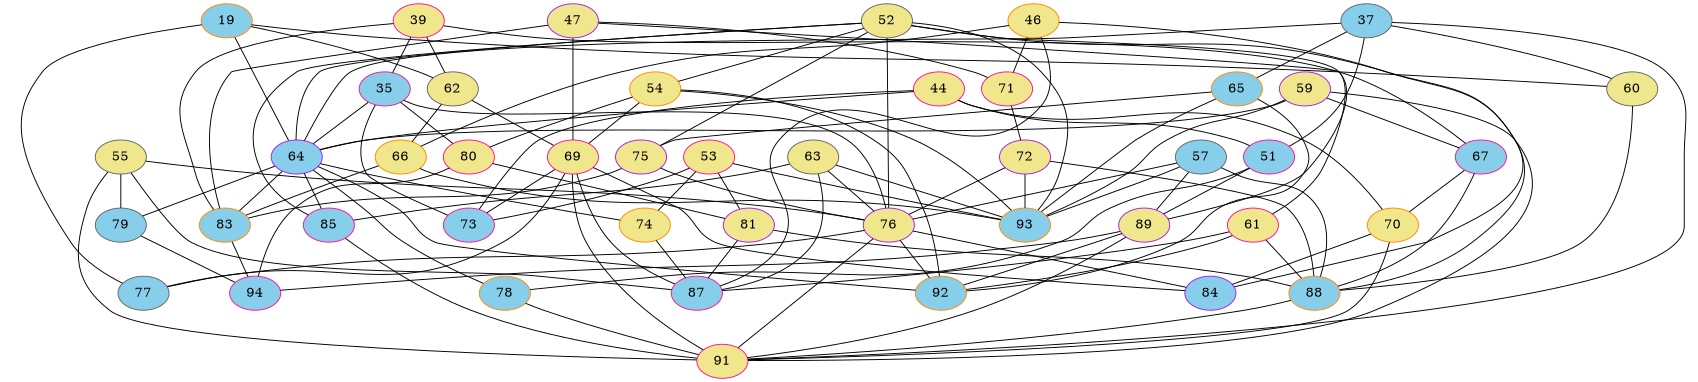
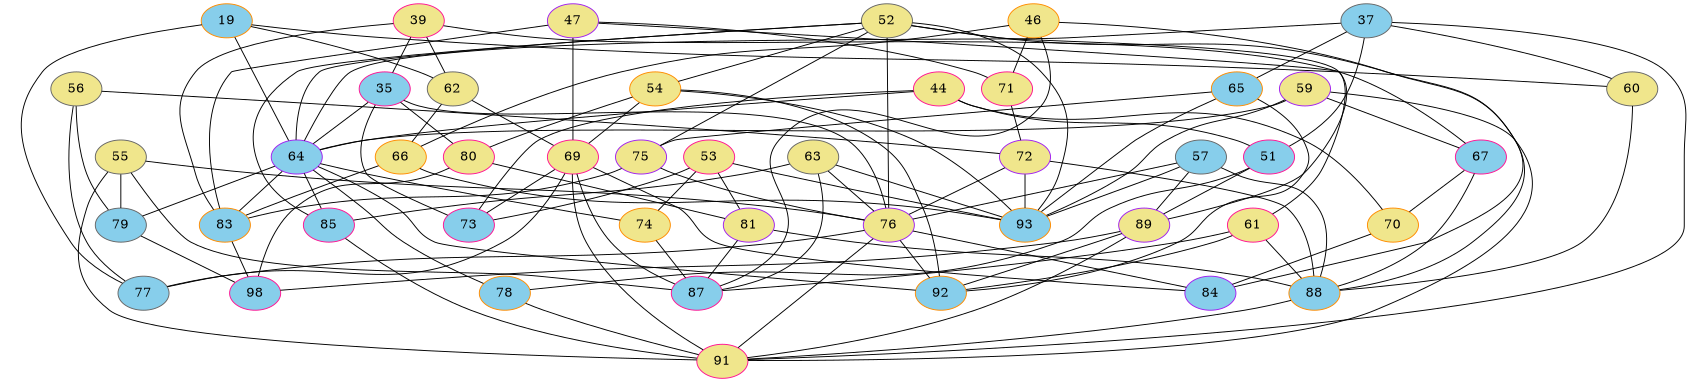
node "56": added
node "94": label "94" -> "98"
edge "70" -- "91": removed
